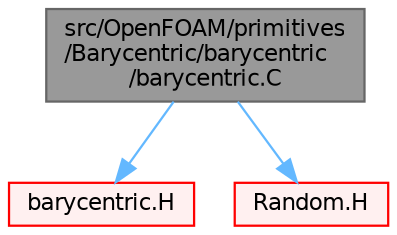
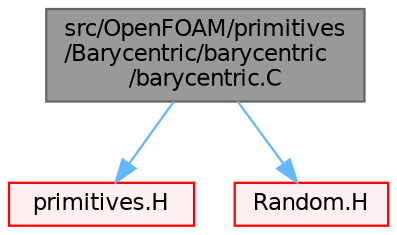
node "barycentric.H": label "barycentric.H" -> "primitives.H"
